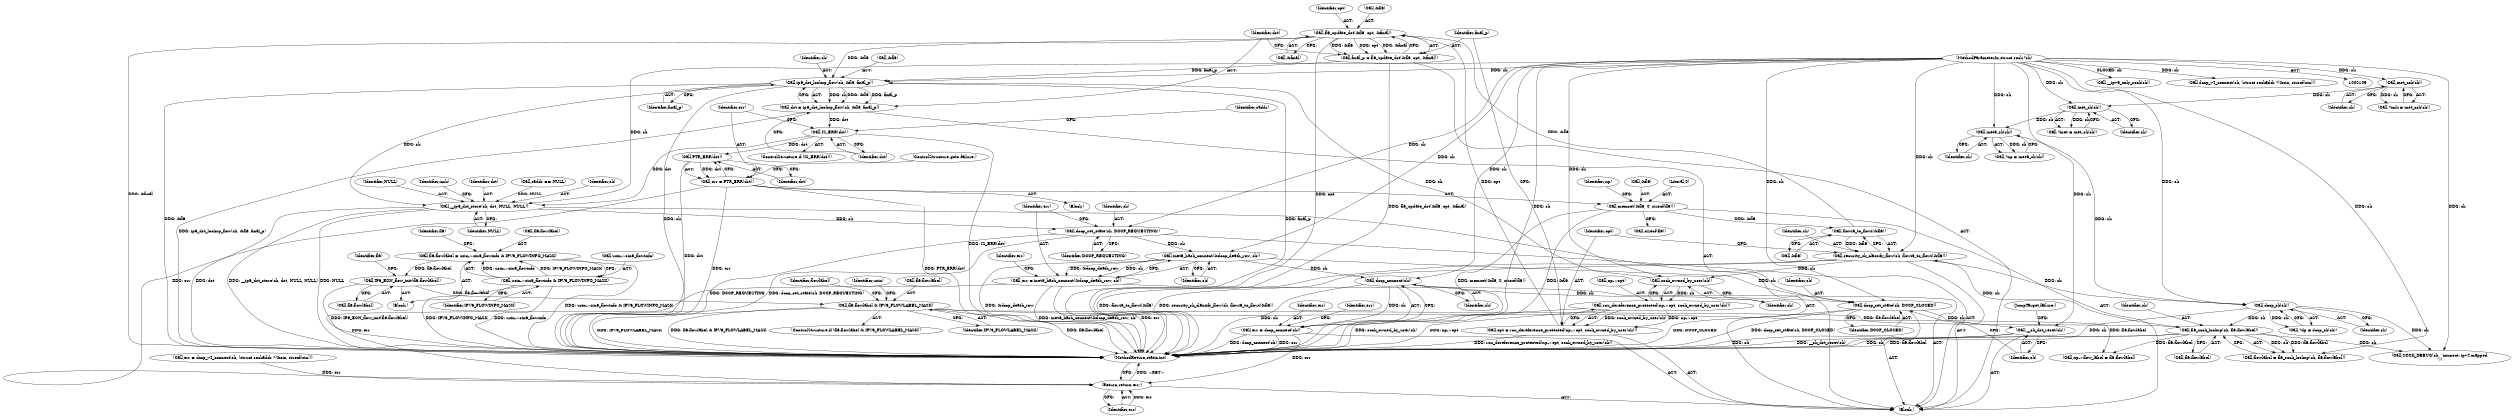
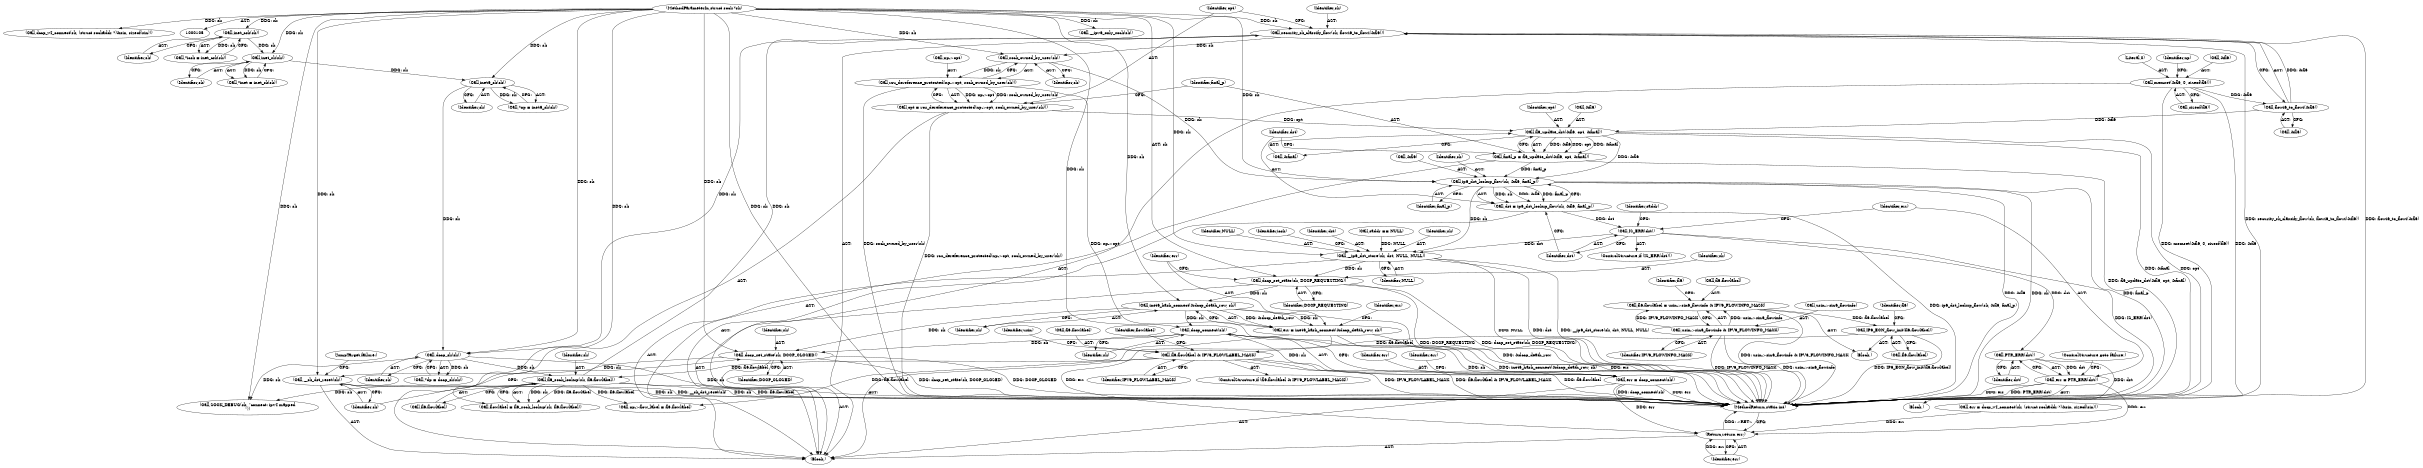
edge "(MethodParameterIn,struct sock *sk)" -> "(Call,__ipv6_only_sock(sk))": label "CLOSED: sk" -> "DDG: sk"
edge "(MethodParameterIn,struct sock *sk)" -> "(Call,dccp_set_state(sk, DCCP_REQUESTING))": label "DDG: sk" -> "AST: sk"
edge "(Call,err = PTR_ERR(dst))" -> "(Call,memset(&fl6, 0, sizeof(fl6)))": now "(Call,sizeof(fl6))" -> "(Call,memset(&fl6, 0, sizeof(fl6)))"
